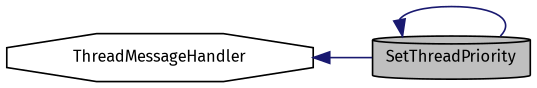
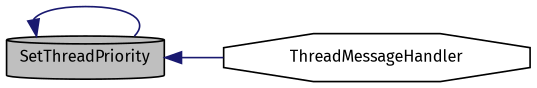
edge "SetThreadPriority" -> "ThreadMessageHandler": reversed
